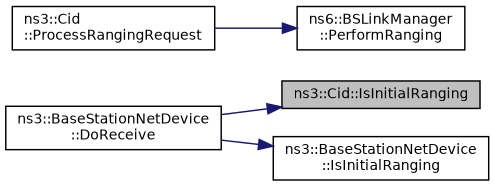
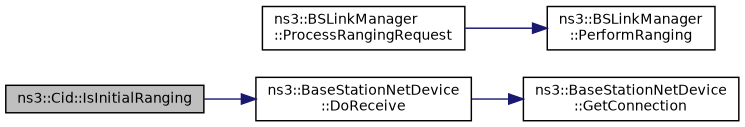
node "ns3::Cid ::ProcessRangingRequest": label "ns3::Cid ::ProcessRangingRequest" -> "ns3::BSLinkManager ::ProcessRangingRequest"
node "ns6::BSLinkManager ::PerformRanging": label "ns6::BSLinkManager ::PerformRanging" -> "ns3::BSLinkManager ::PerformRanging"
edge "ns3::BaseStationNetDevice ::DoReceive" -> "ns3::Cid::IsInitialRanging": reversed
node "ns3::BaseStationNetDevice ::IsInitialRanging": label "ns3::BaseStationNetDevice ::IsInitialRanging" -> "ns3::BaseStationNetDevice ::GetConnection"
